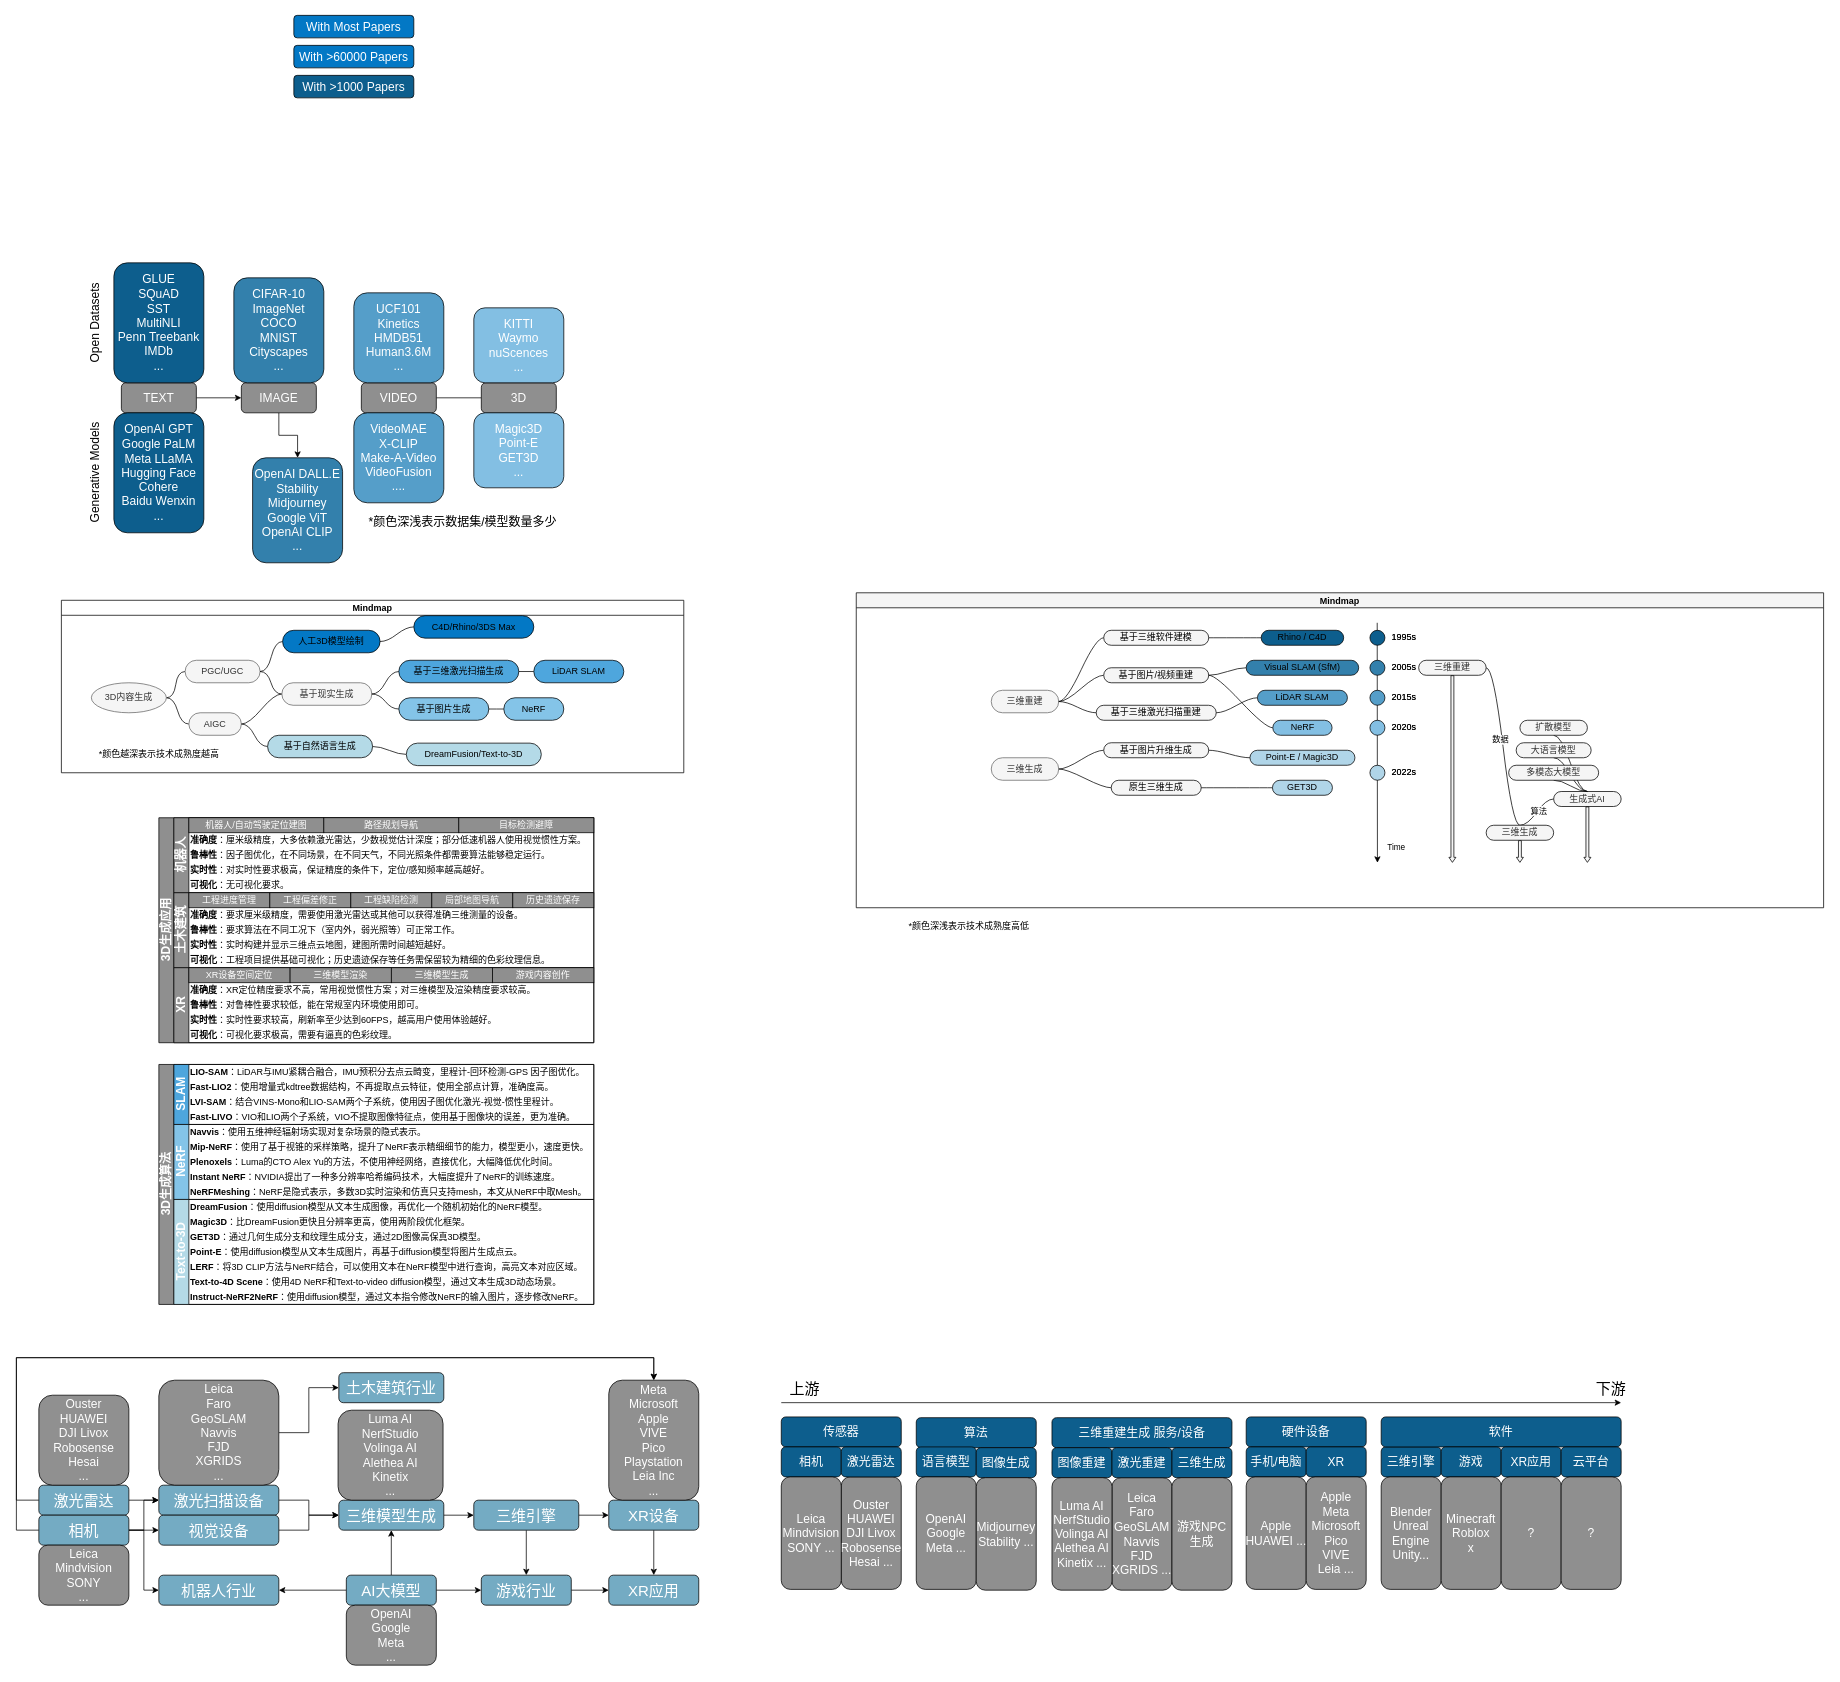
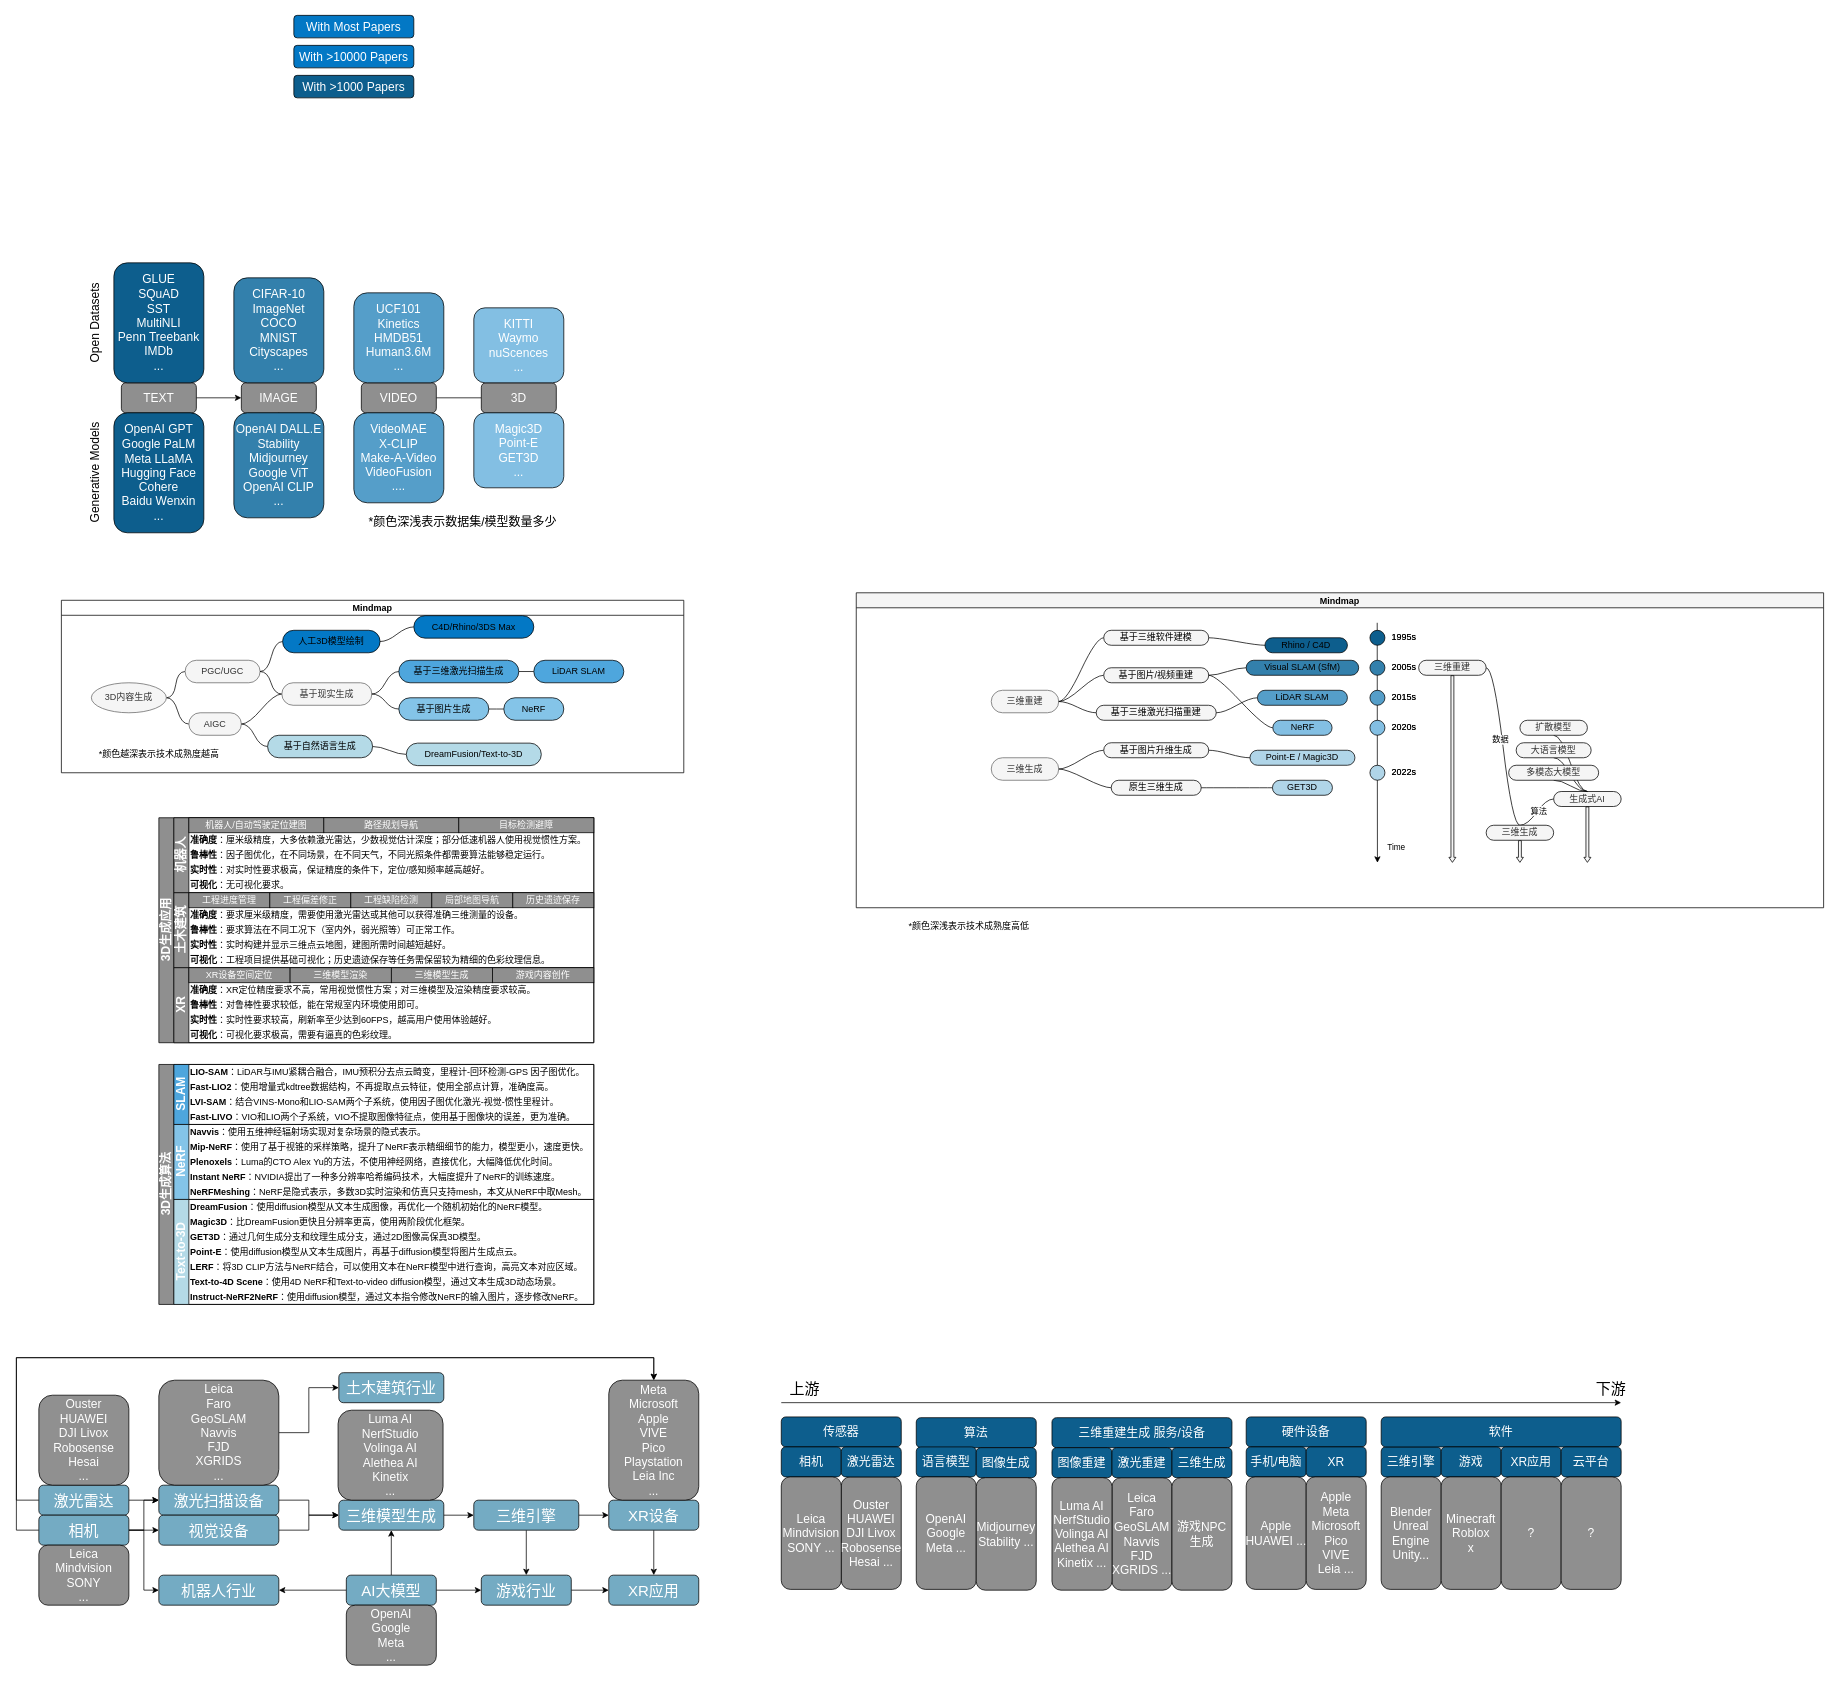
node "With >60000 Papers": label "With >60000 Papers" -> "With >10000 Papers"
node "OpenAI DALL.E Stability Midjourney Google ViT OpenAI CLIP ...": moved (297, 510) -> (279, 465)
node "Rhino / C4D": moved (1302, 638) -> (1306, 645)
